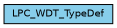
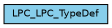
node "LPC_WDT_TypeDef": label "LPC_WDT_TypeDef" -> "LPC_LPC_TypeDef"
